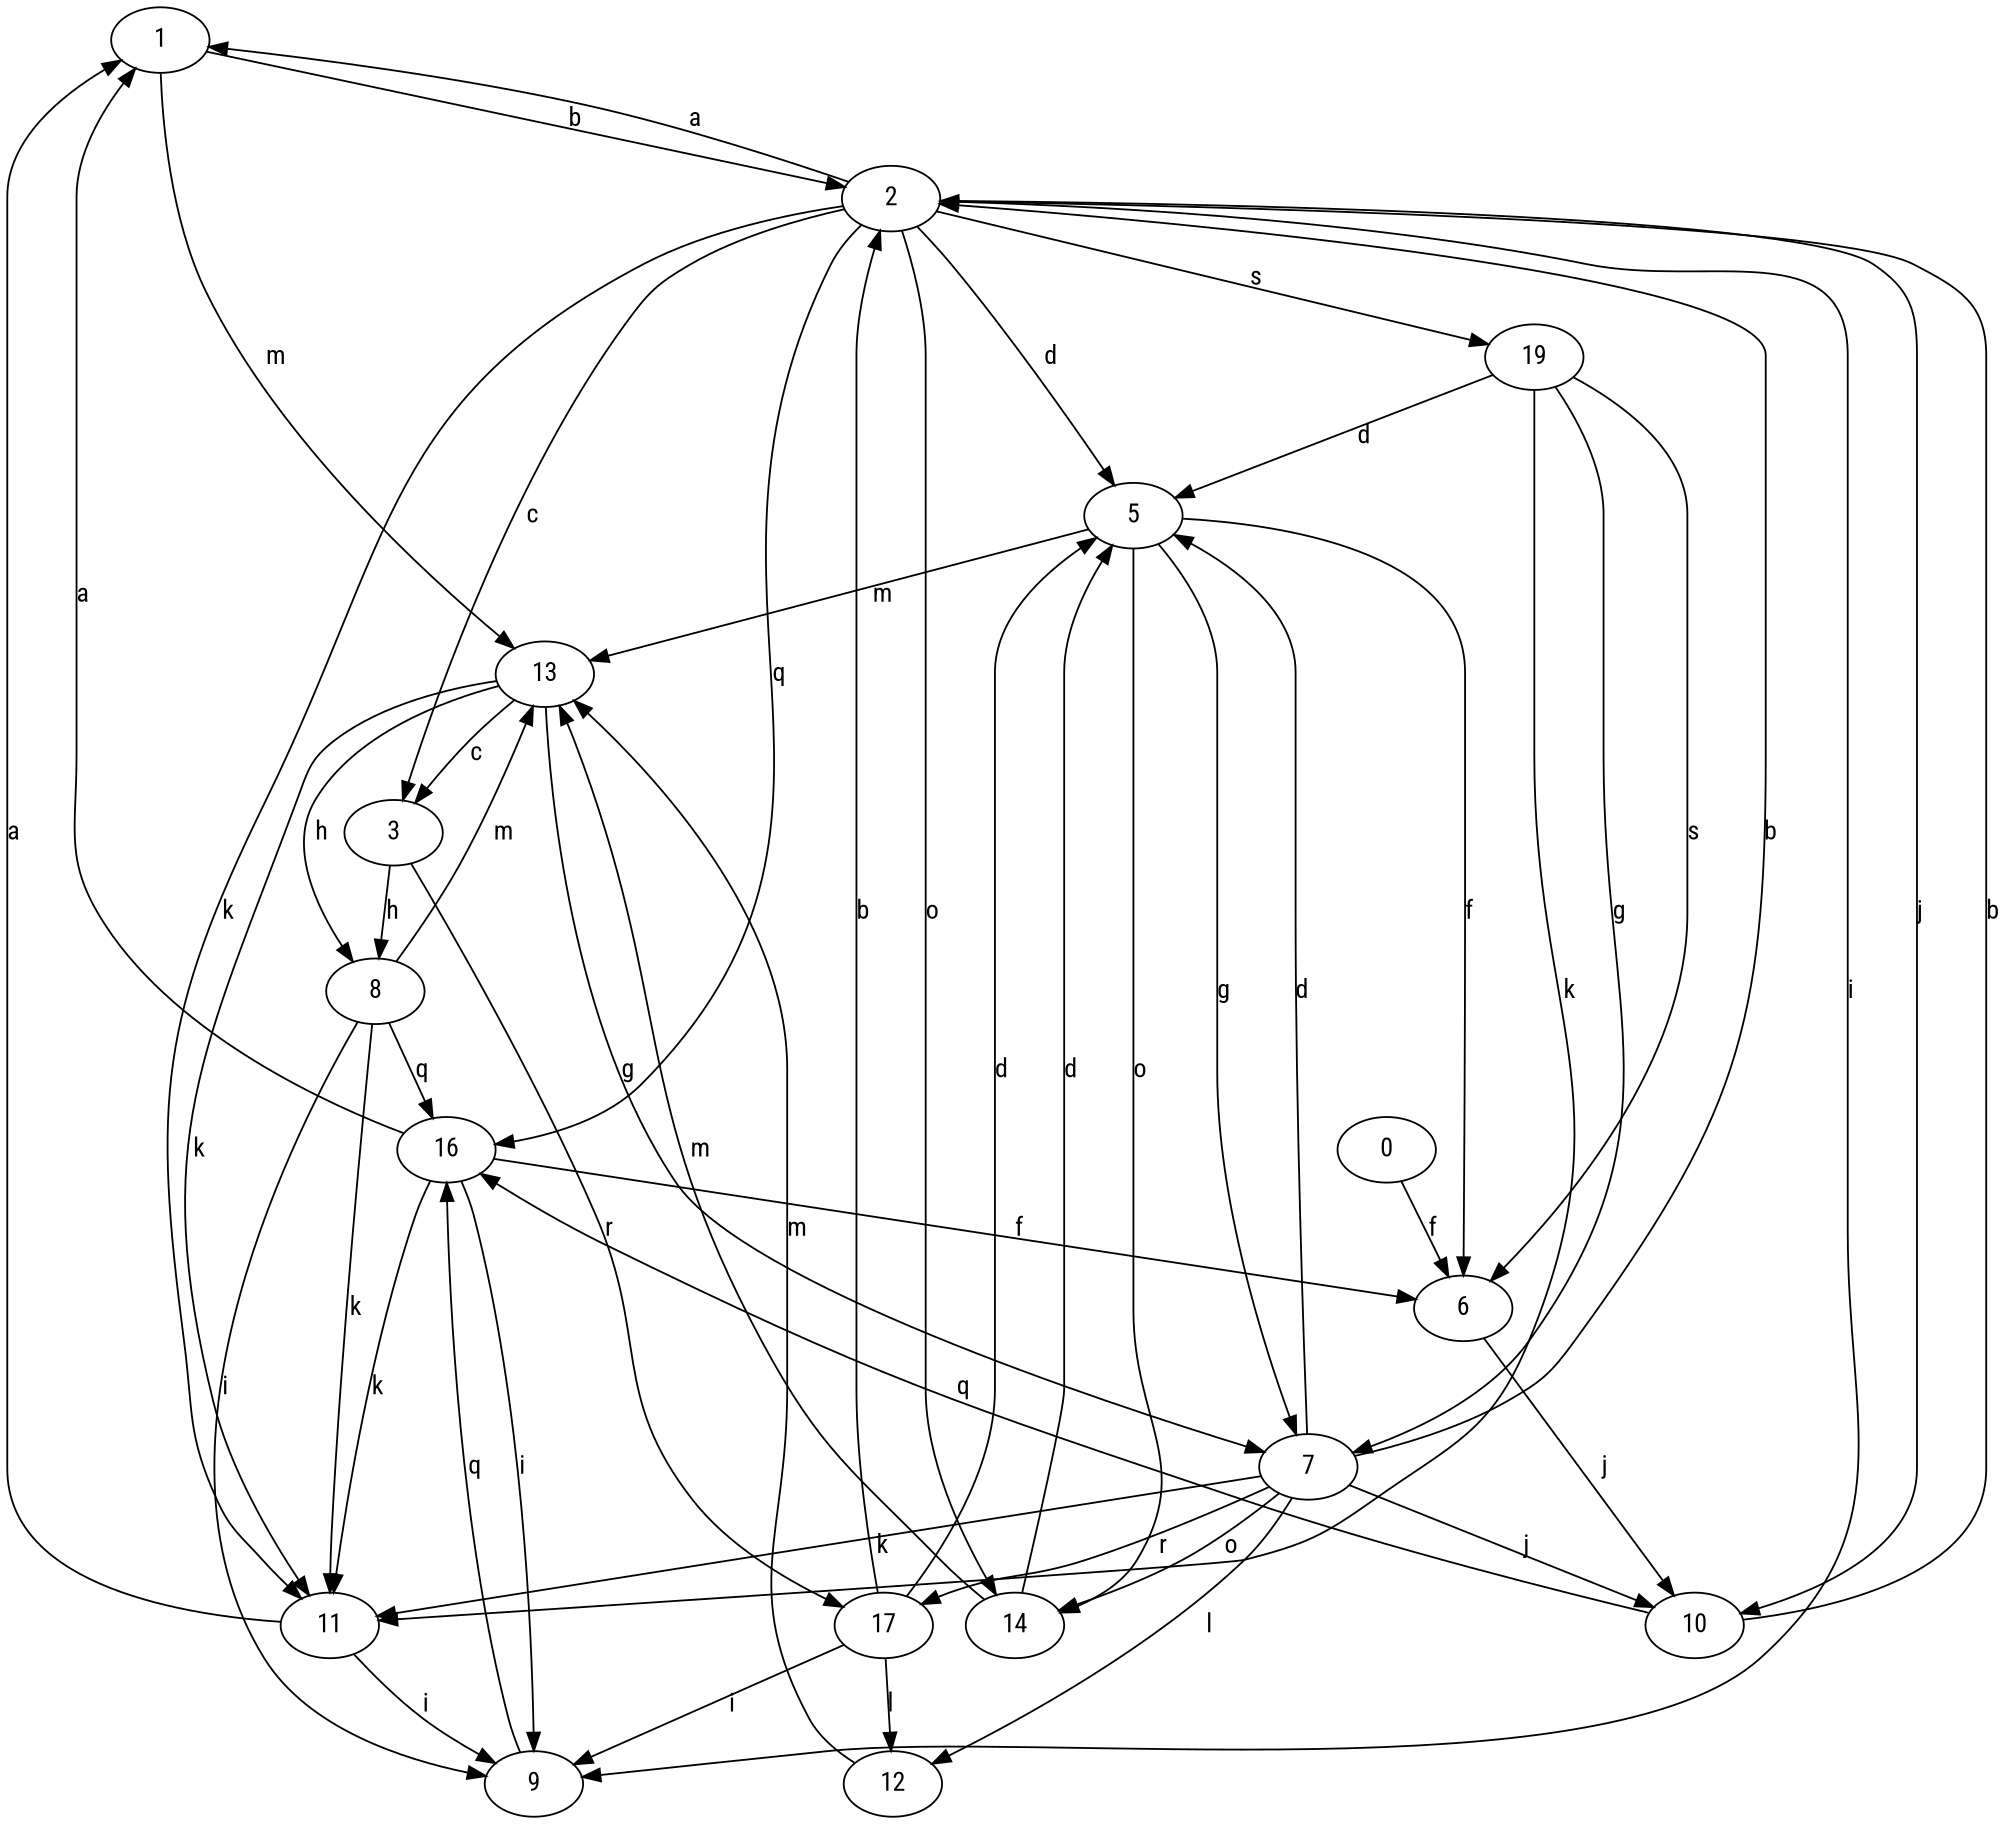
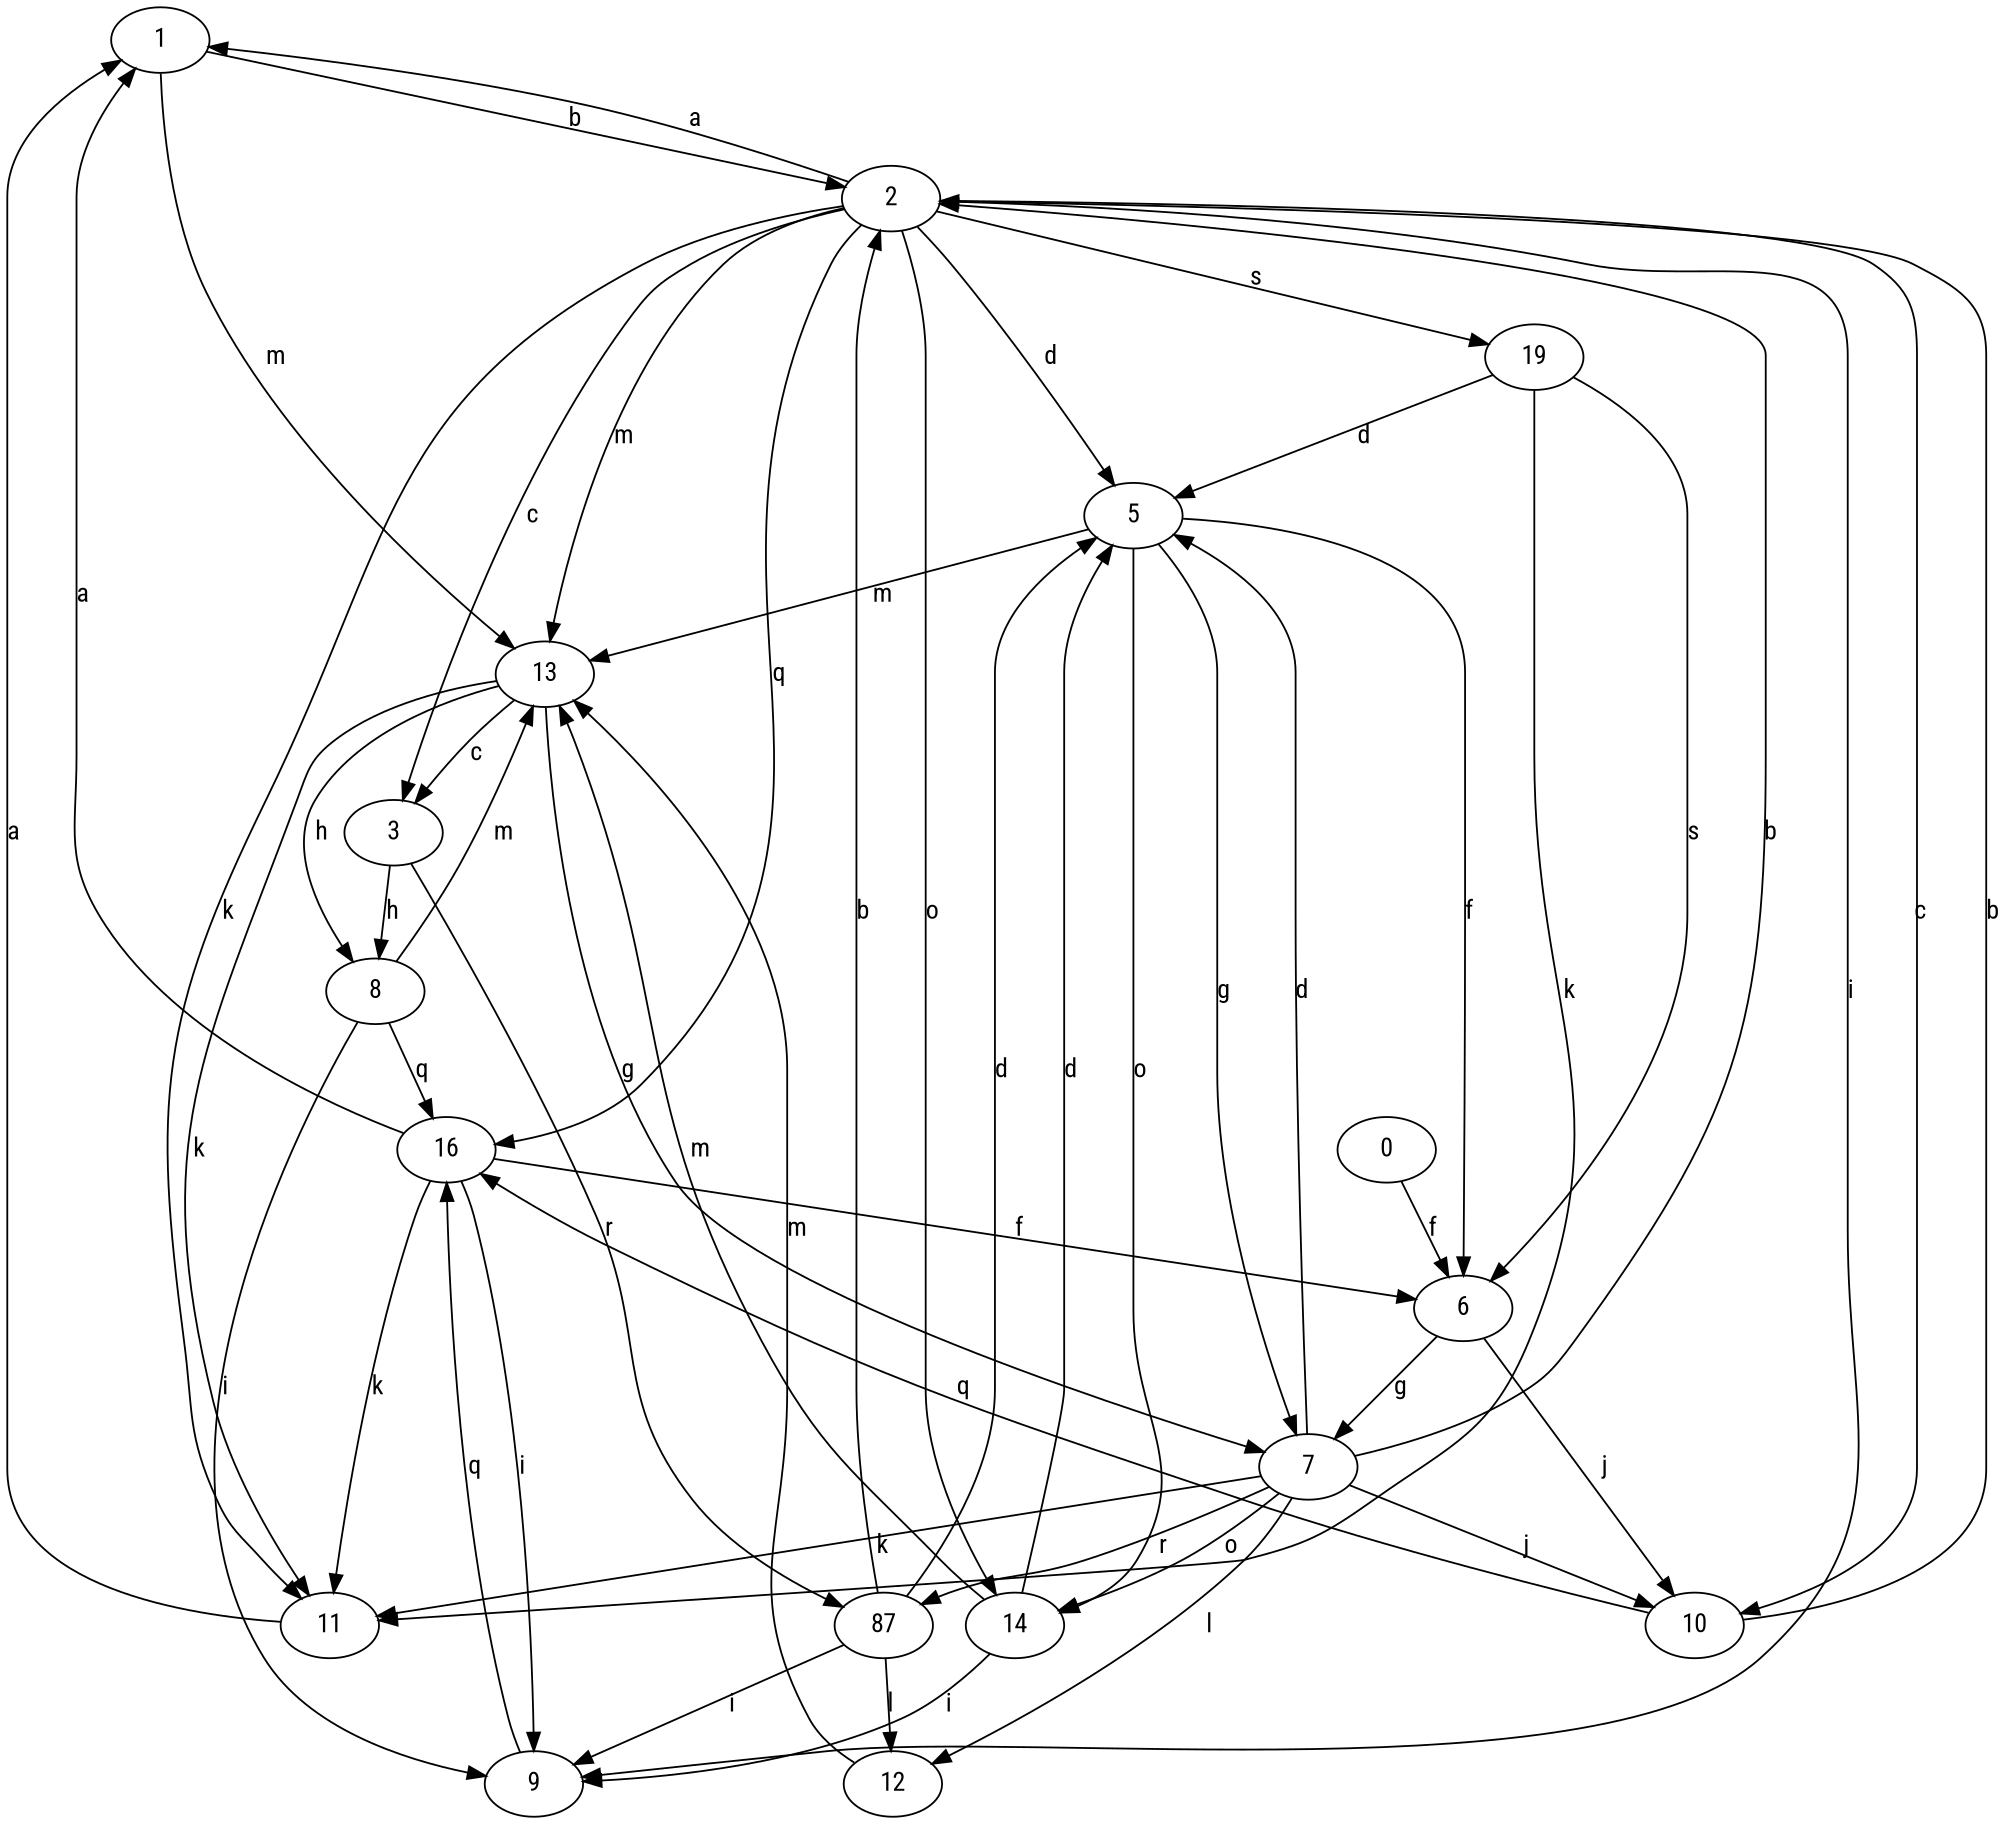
edge "2" -> "13": added, label "m"
edge "2" -> "10": label "j" -> "c"
edge "19" -> "7": now "6" -> "7"
edge "8" -> "11": removed, label "k"
node "17": label "17" -> "87"
edge "11" -> "9": now "14" -> "9"
